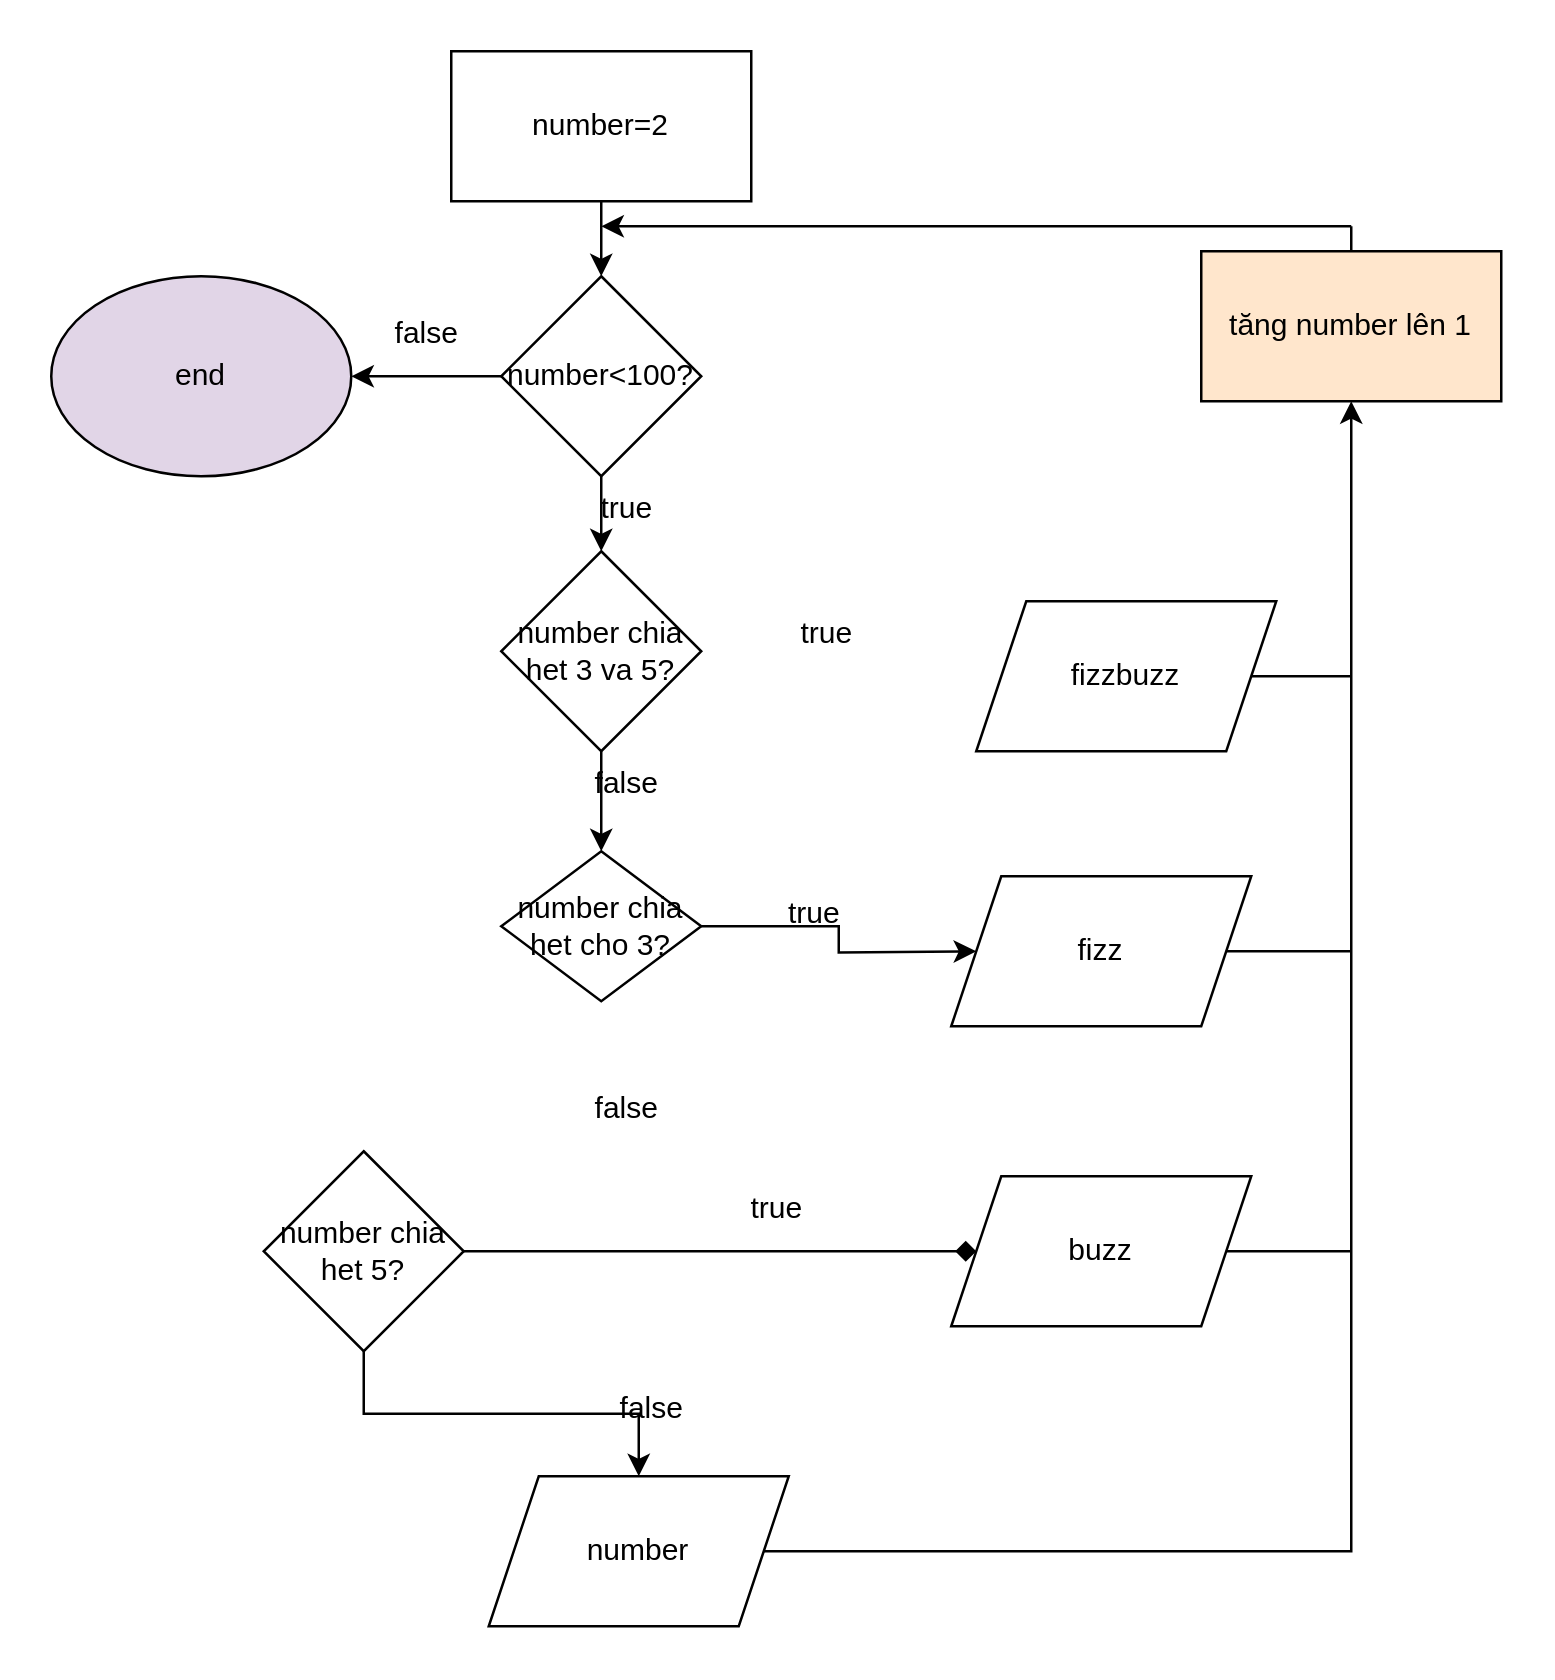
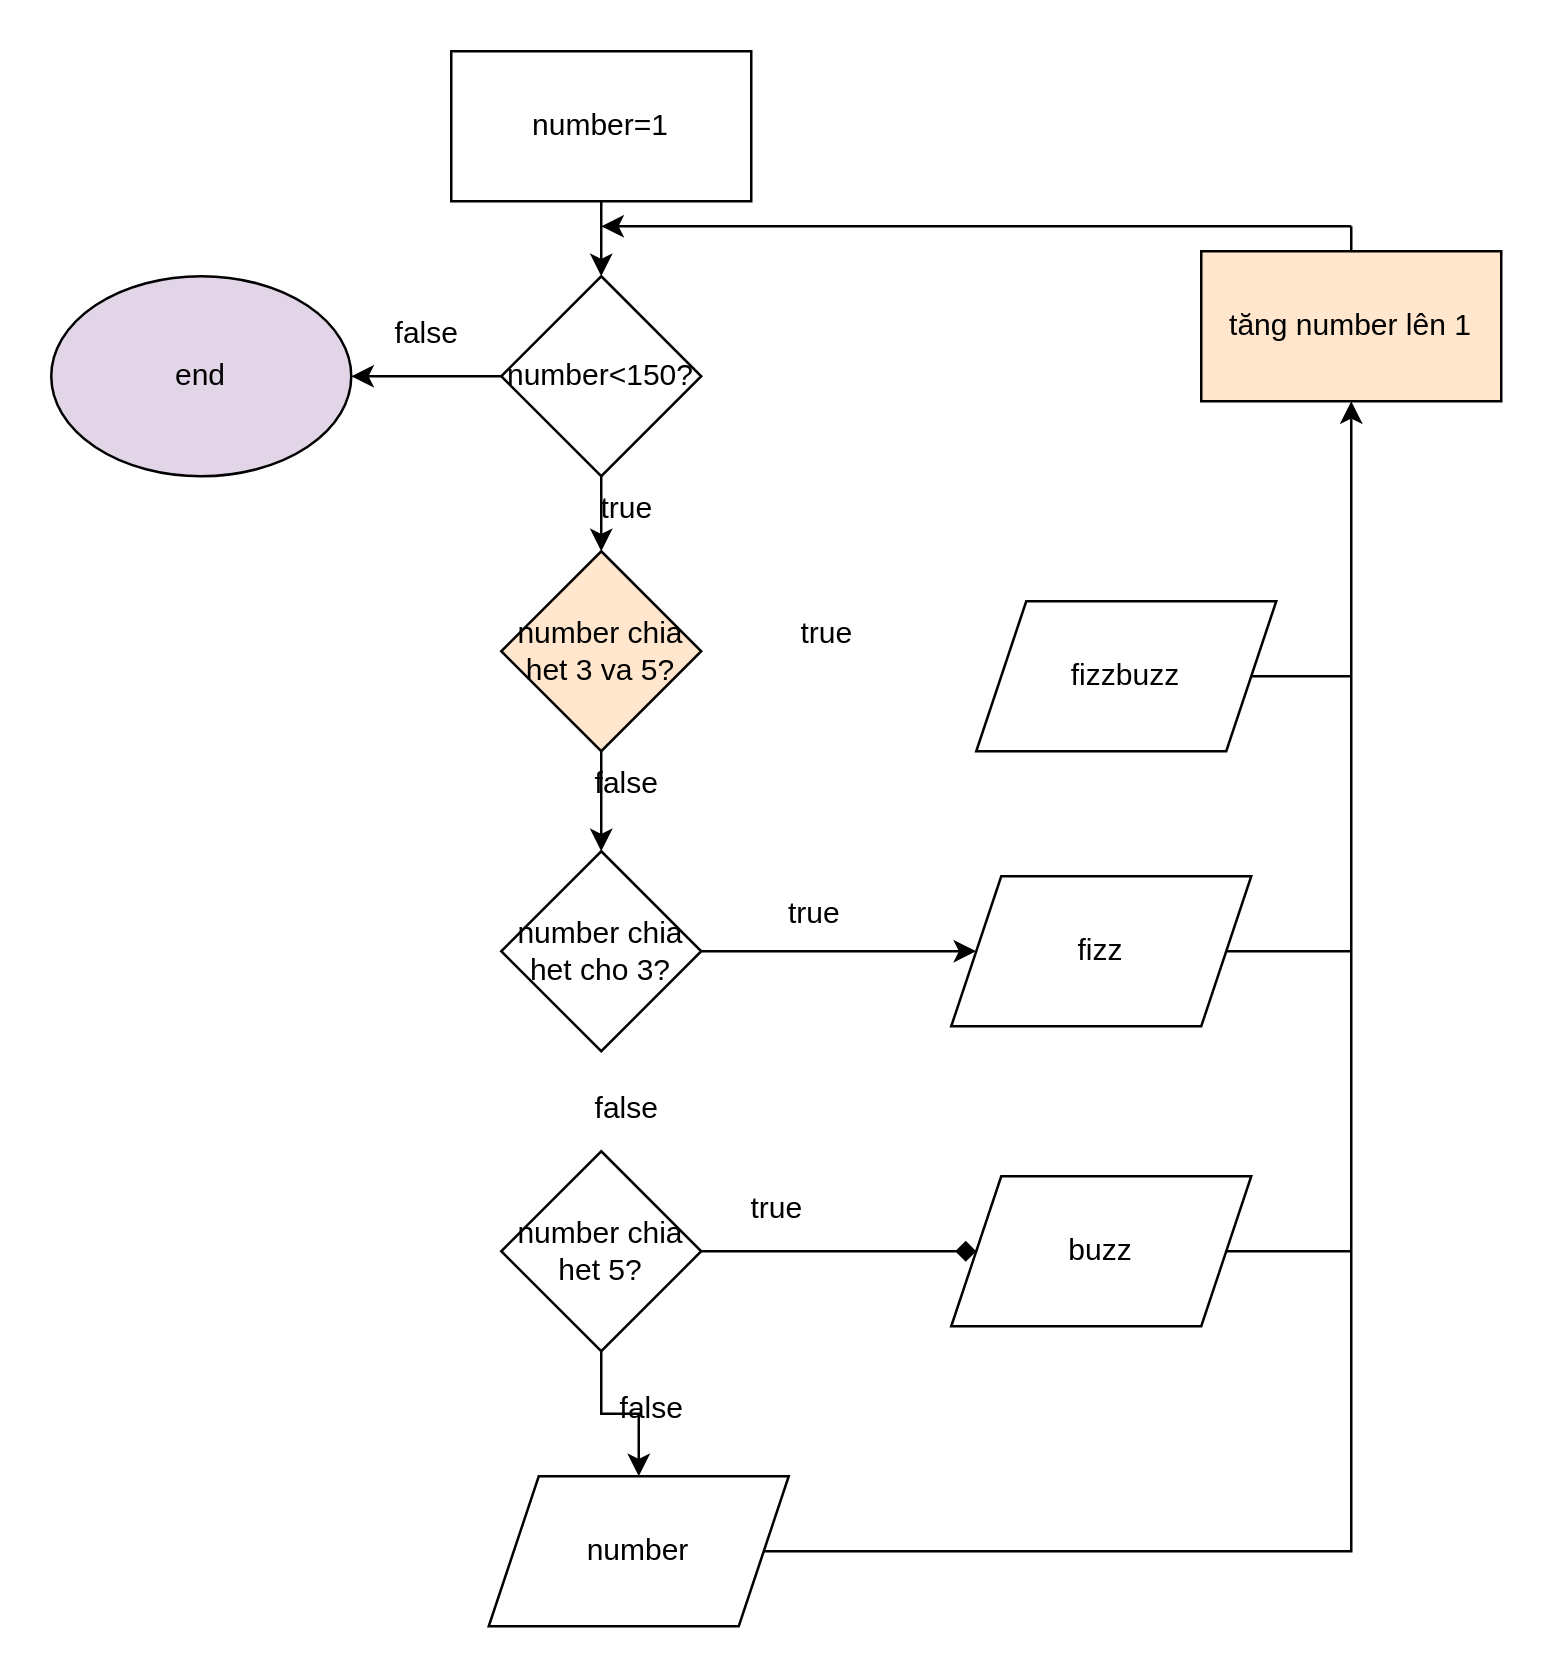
node "number=2": label "number=2" -> "number=1"
node "number<100?": label "number<100?" -> "number<150?"
node "number chia het 3 va 5?": fillcolor #ffffff -> #ffe6cc
node "number chia het cho 3?": size 200x150 -> 200x200
node "number chia het 5?": moved (364, 1251) -> (601, 1251)
